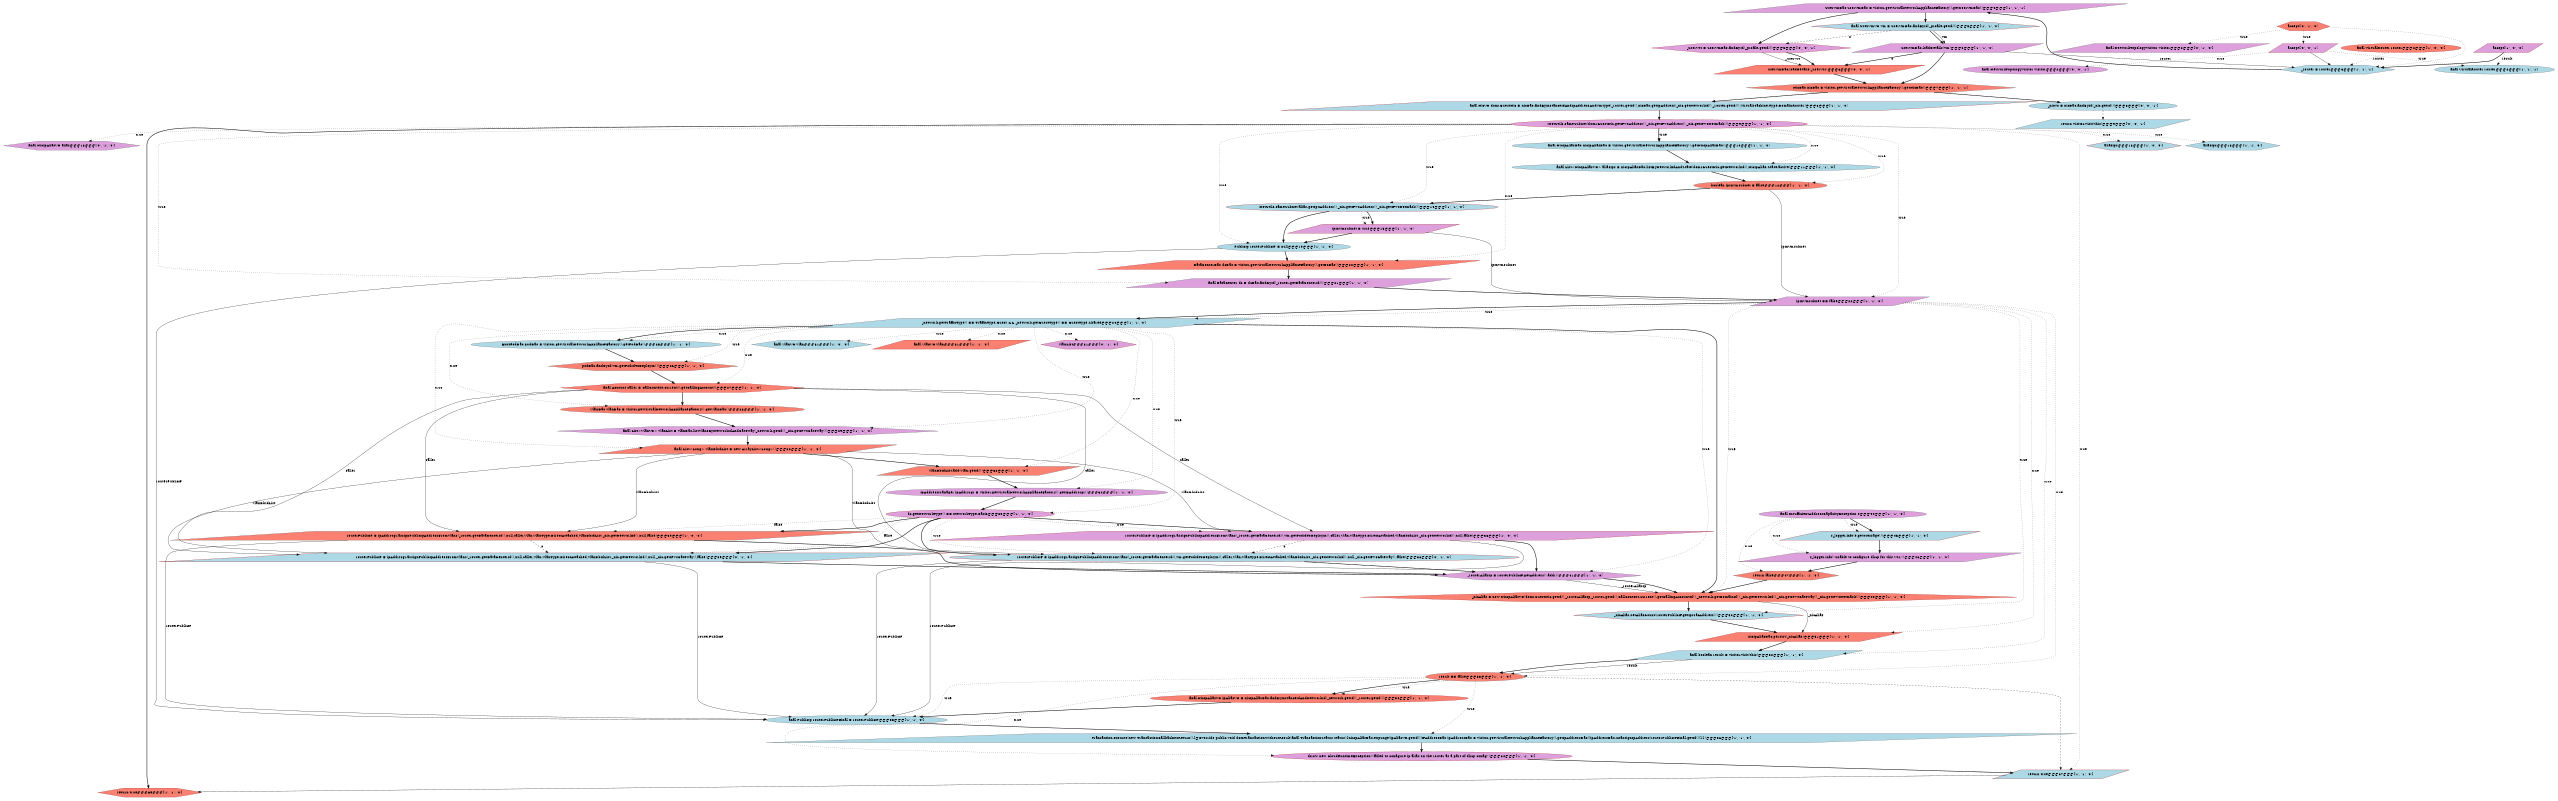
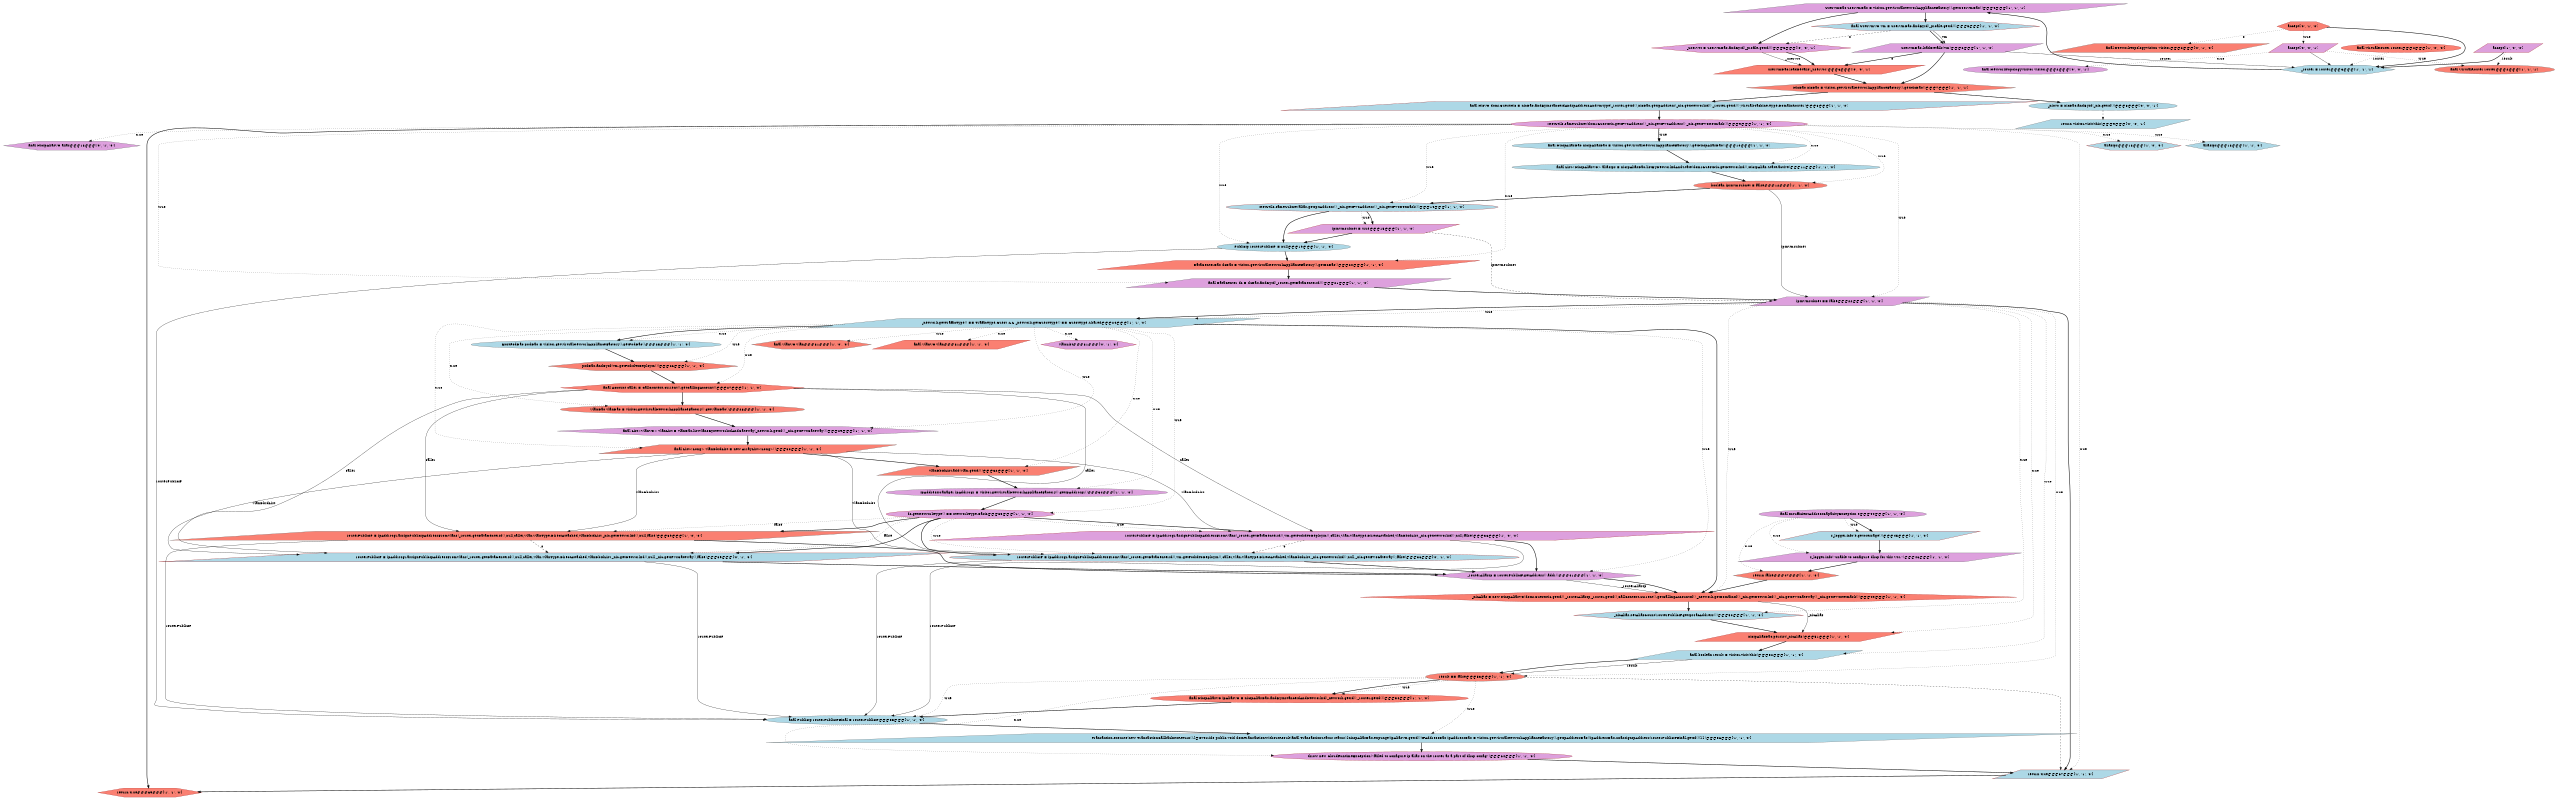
edge "accept['0', '1', '0']" -> "final NetworkTopologyVisitor visitor@@@2@@@['0', '1', '0']": label "true" -> "0"
edge "accept['0', '1', '0']" -> "_router = router@@@3@@@['1', '1', '1']": style dotted -> bold
node "final NetworkTopologyVisitor visitor@@@2@@@['0', '1', '0']": fillcolor plum -> salmon
node "final VirtualRouter router@@@2@@@['1', '1', '1']": fillcolor lightblue -> salmon
edge "ipInVmsubnet = true@@@15@@@['1', '1', '0']" -> "ipInVmsubnet == false@@@22@@@['1', '1', '0']": style solid -> dashed
node "final VlanVO vlan@@@31@@@['1', '0', '0']": fillcolor lightblue -> salmon
edge "ipInVmsubnet == false@@@22@@@['1', '1', '0']" -> "return true@@@67@@@['1', '1', '0']": added
edge "return true@@@67@@@['1', '1', '0']" -> "return true@@@69@@@['1', '1', '0']": style solid -> bold
